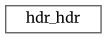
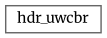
node "hdr_hdr": label "hdr_hdr" -> "hdr_uwcbr"
